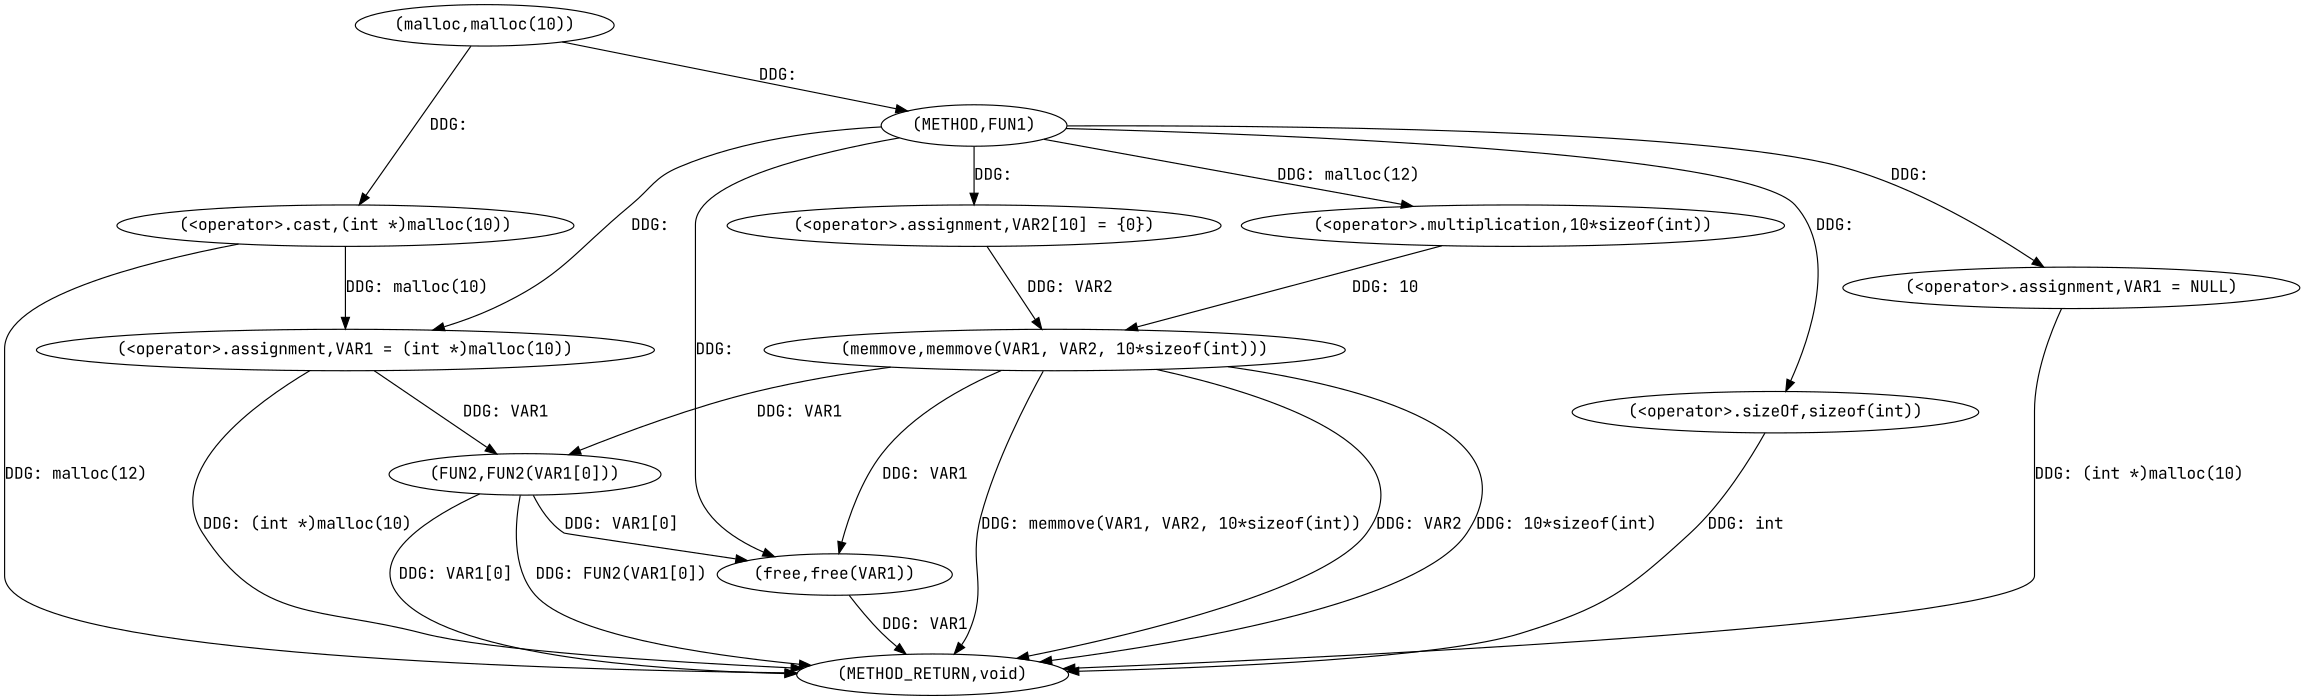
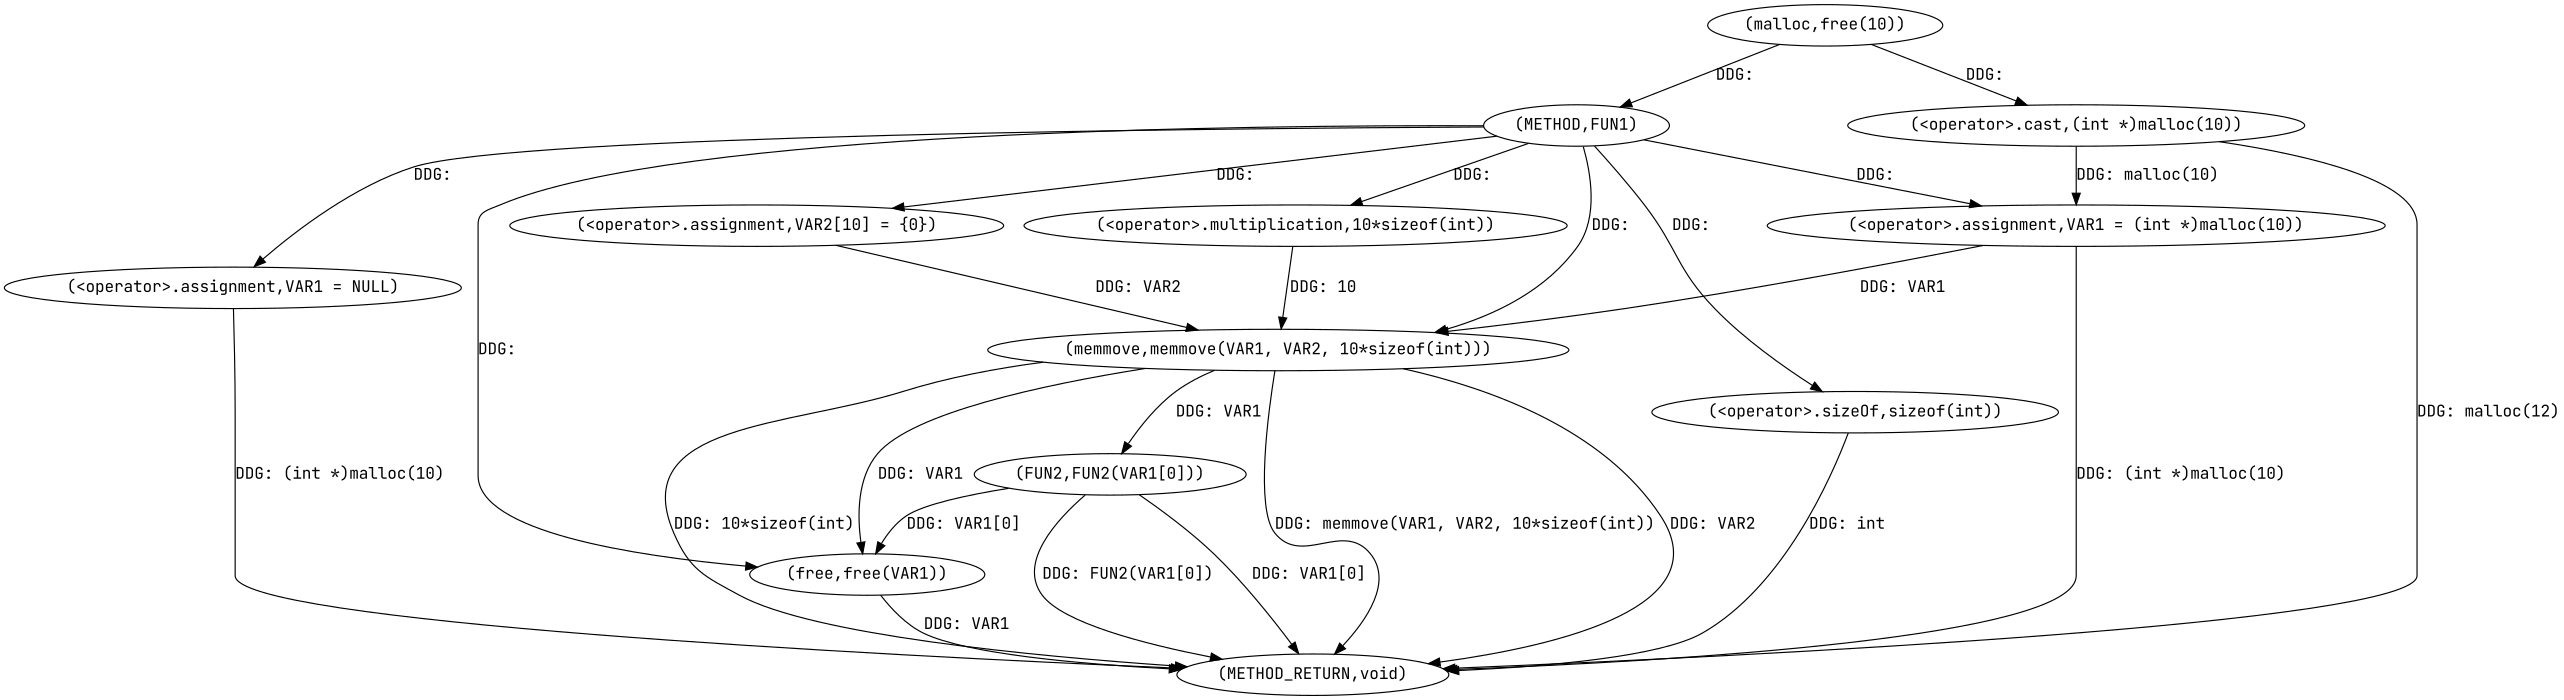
node "(malloc,malloc(10))": label "(malloc,malloc(10))" -> "(malloc,free(10))"
edge "(METHOD,FUN1)" -> "(<operator>.multiplication,10*sizeof(int))": label "DDG: malloc(12)" -> "DDG: "
edge "(METHOD,FUN1)" -> "(memmove,memmove(VAR1, VAR2, 10*sizeof(int)))": added, label "DDG:"
edge "(<operator>.assignment,VAR1 = (int *)malloc(10))" -> "(FUN2,FUN2(VAR1[0]))": now "(<operator>.assignment,VAR1 = (int *)malloc(10))" -> "(memmove,memmove(VAR1, VAR2, 10*sizeof(int)))"
